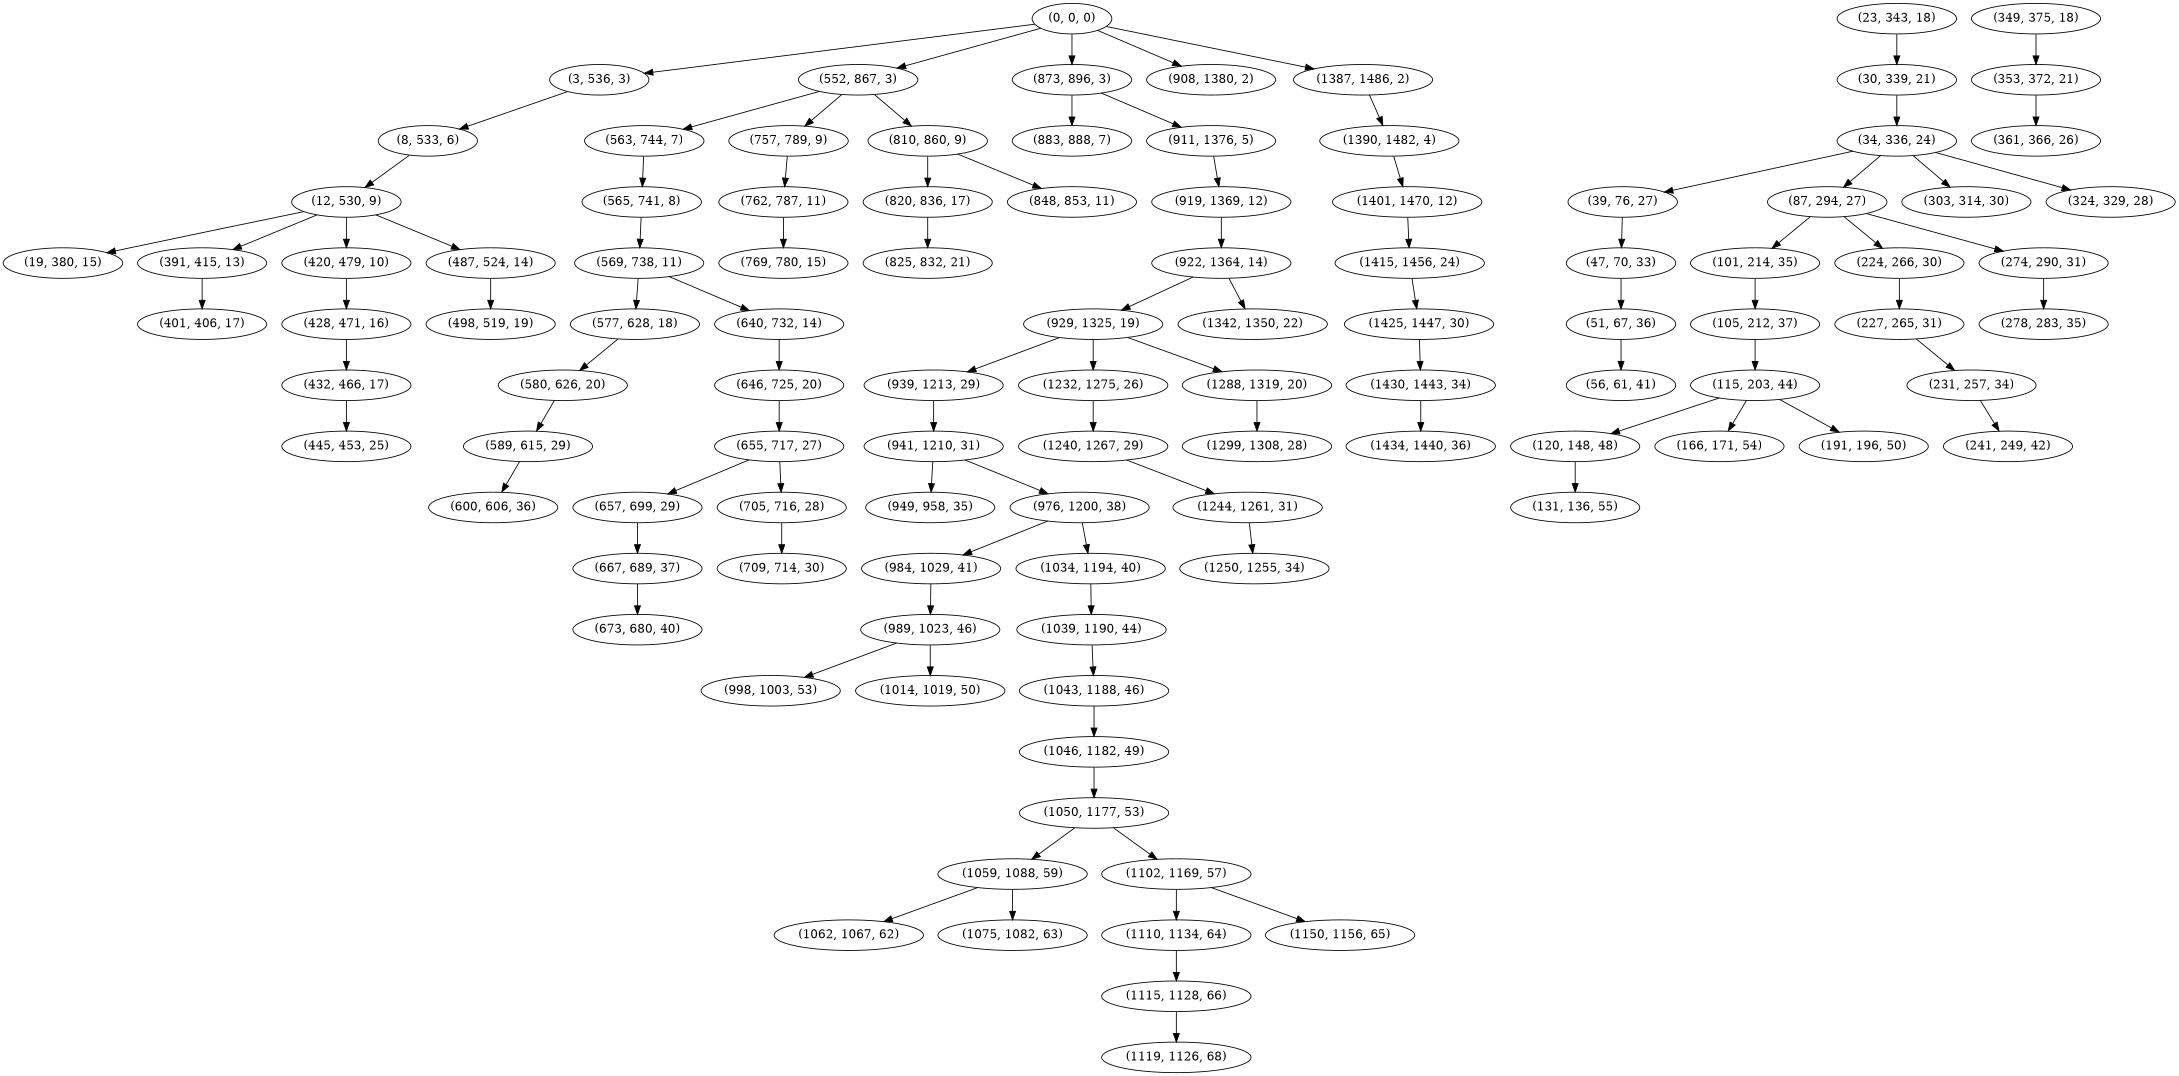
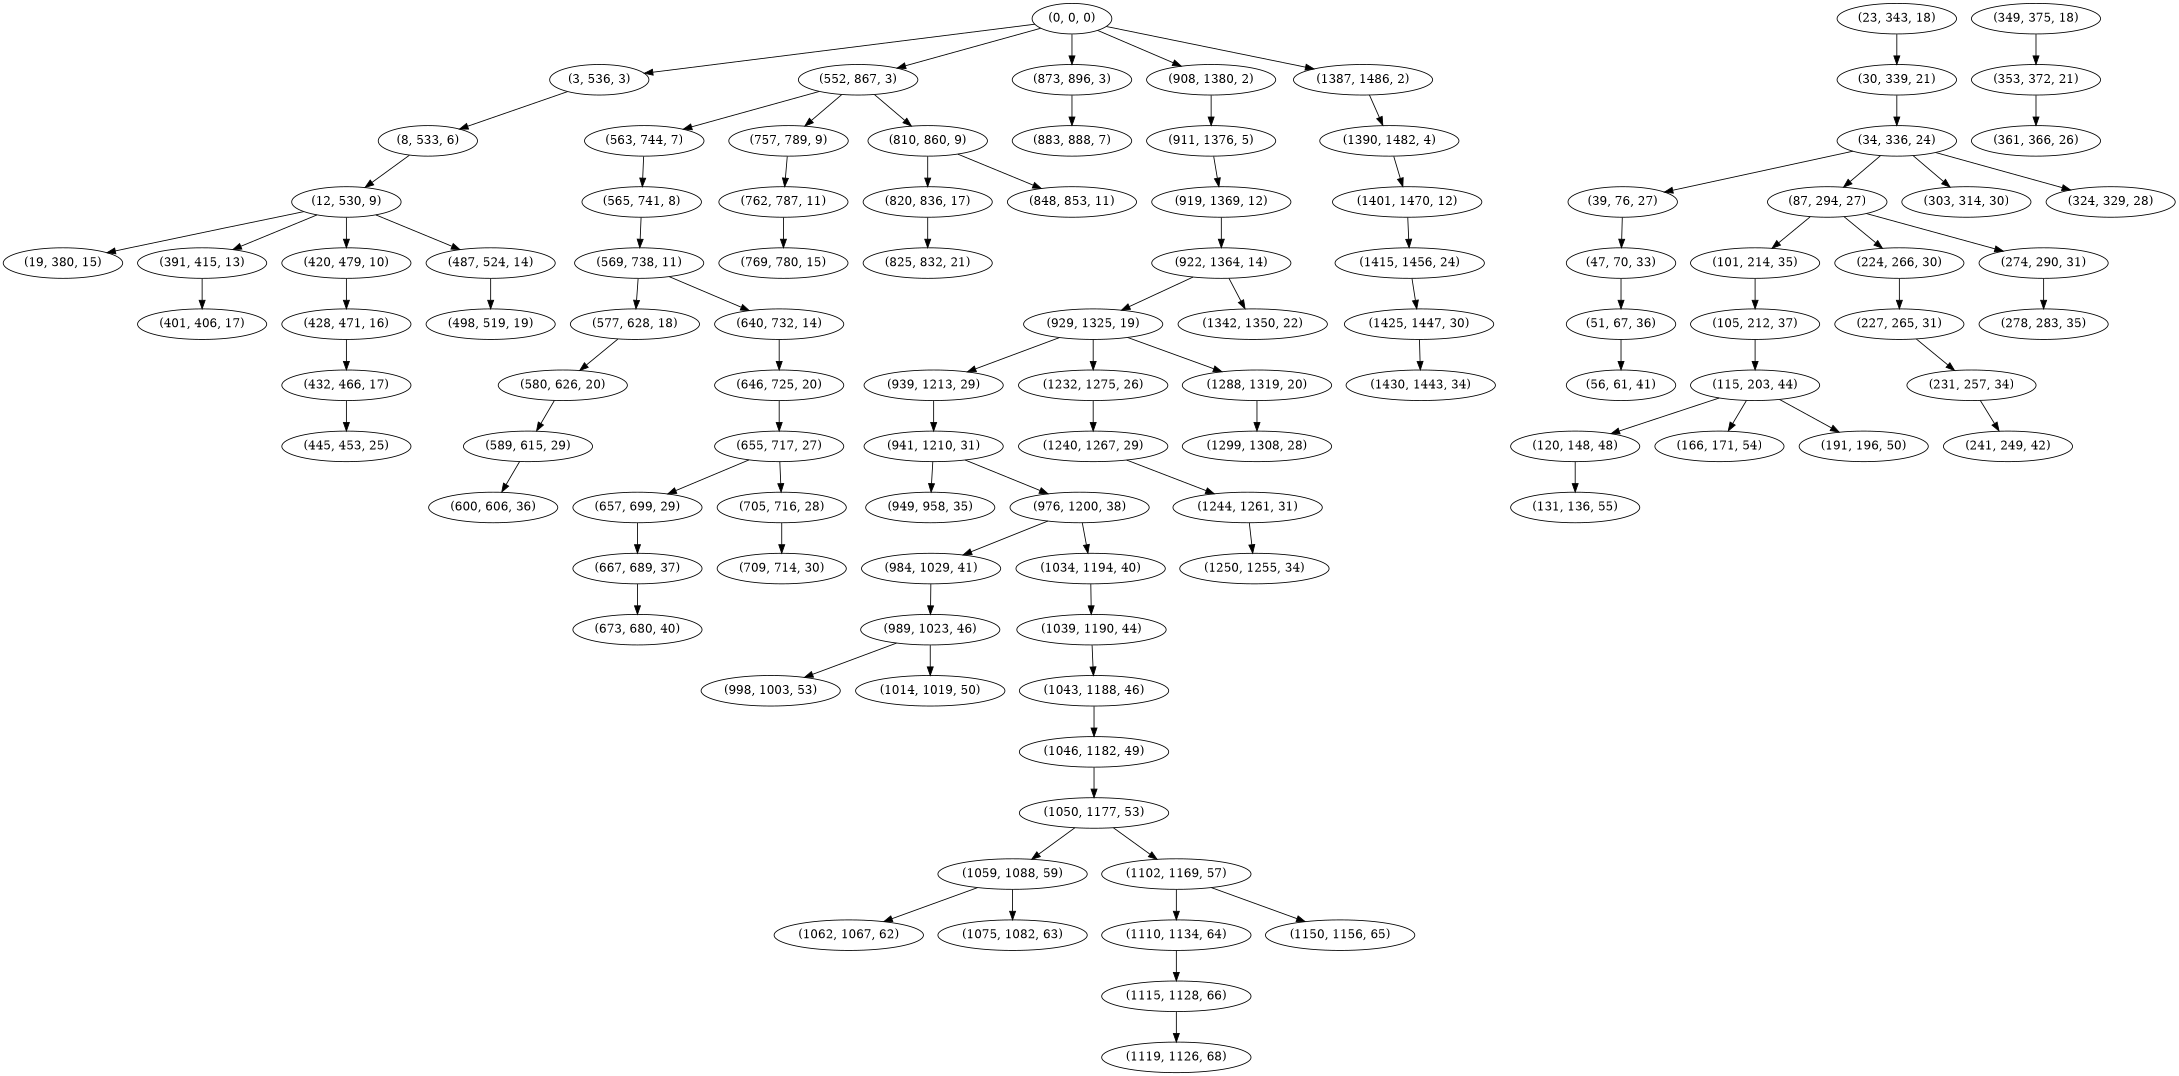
edge "(873, 896, 3)" -> "(911, 1376, 5)": now "(908, 1380, 2)" -> "(911, 1376, 5)"
node "(1434, 1440, 36)": removed
